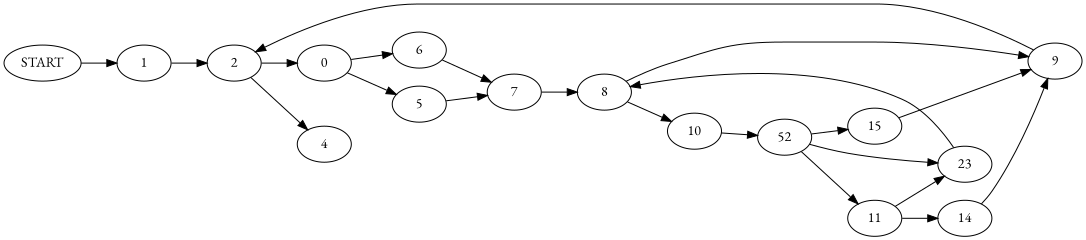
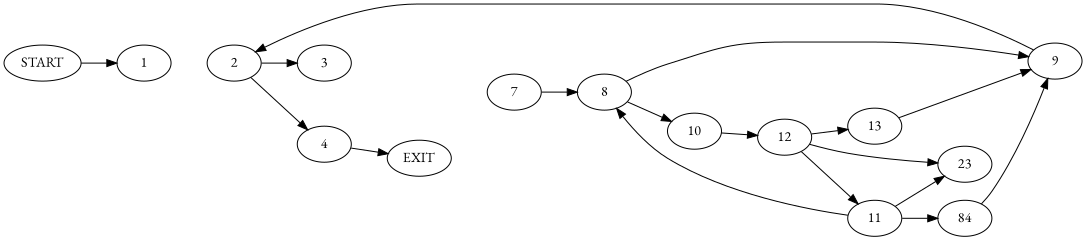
node "6": removed
edge "1" -> "2": removed
node "0": label "0" -> "3"
edge "23" -> "8": now "11" -> "8"
node "5": removed
node "15": label "15" -> "13"
node "52": label "52" -> "12"
node "EXIT": added
node "14": label "14" -> "84"
